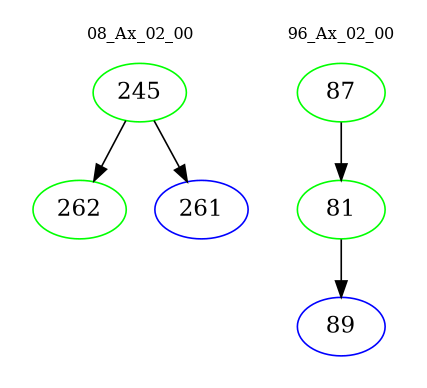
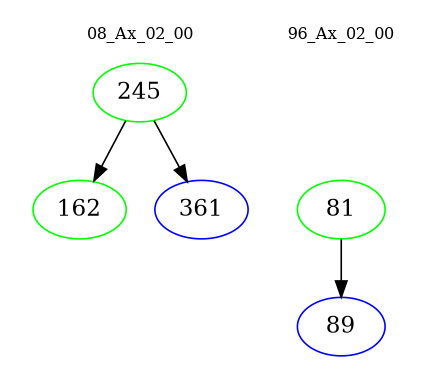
node "87": removed
node "262": label "262" -> "162"
node "261": label "261" -> "361"
